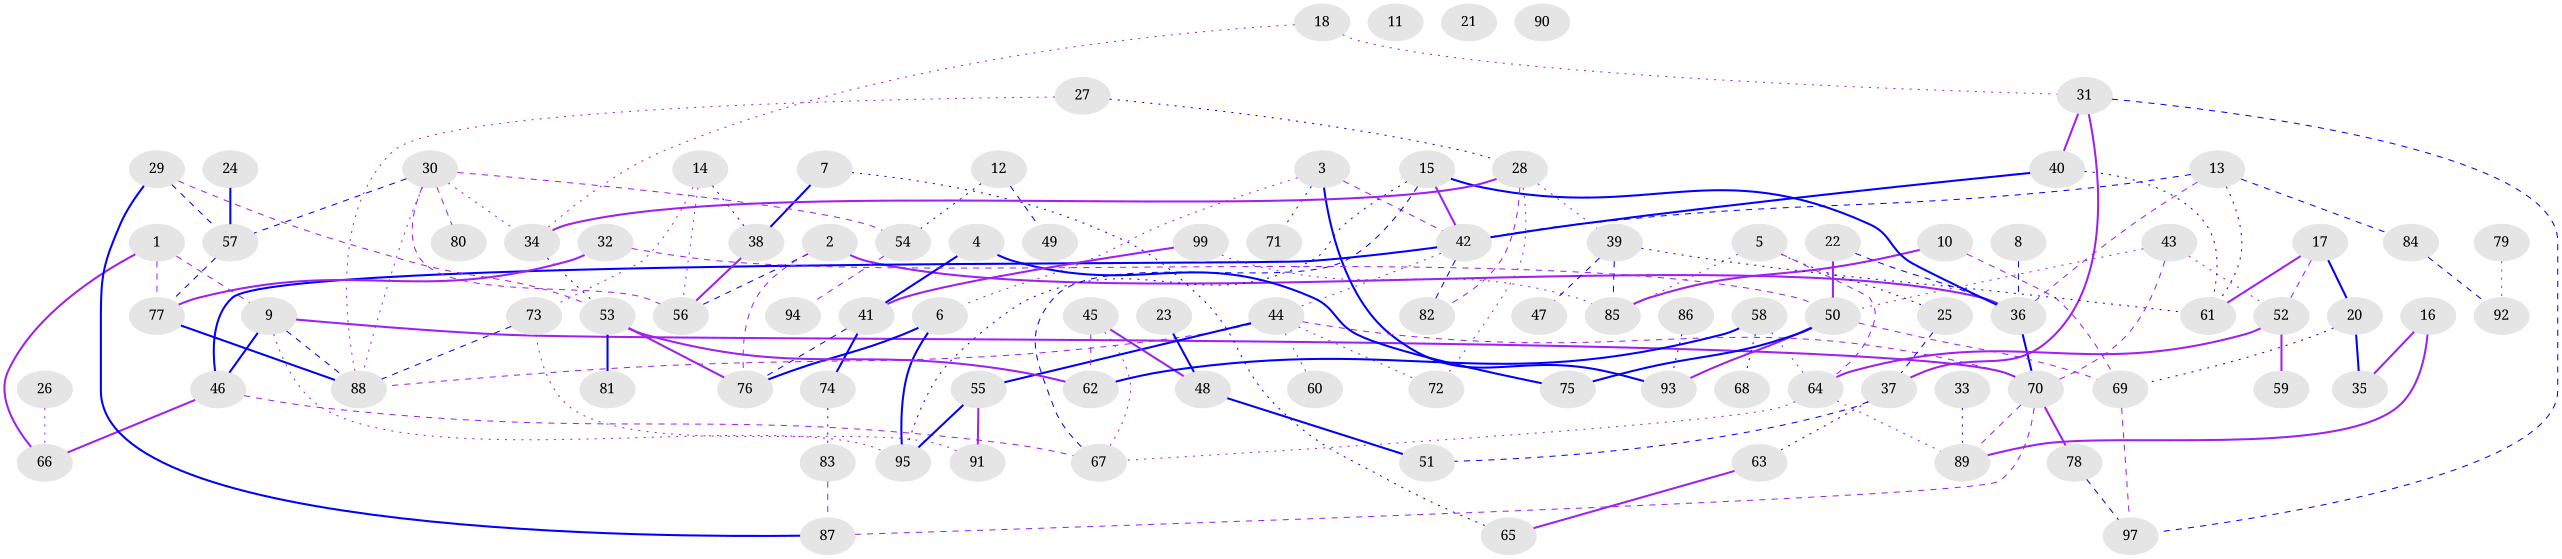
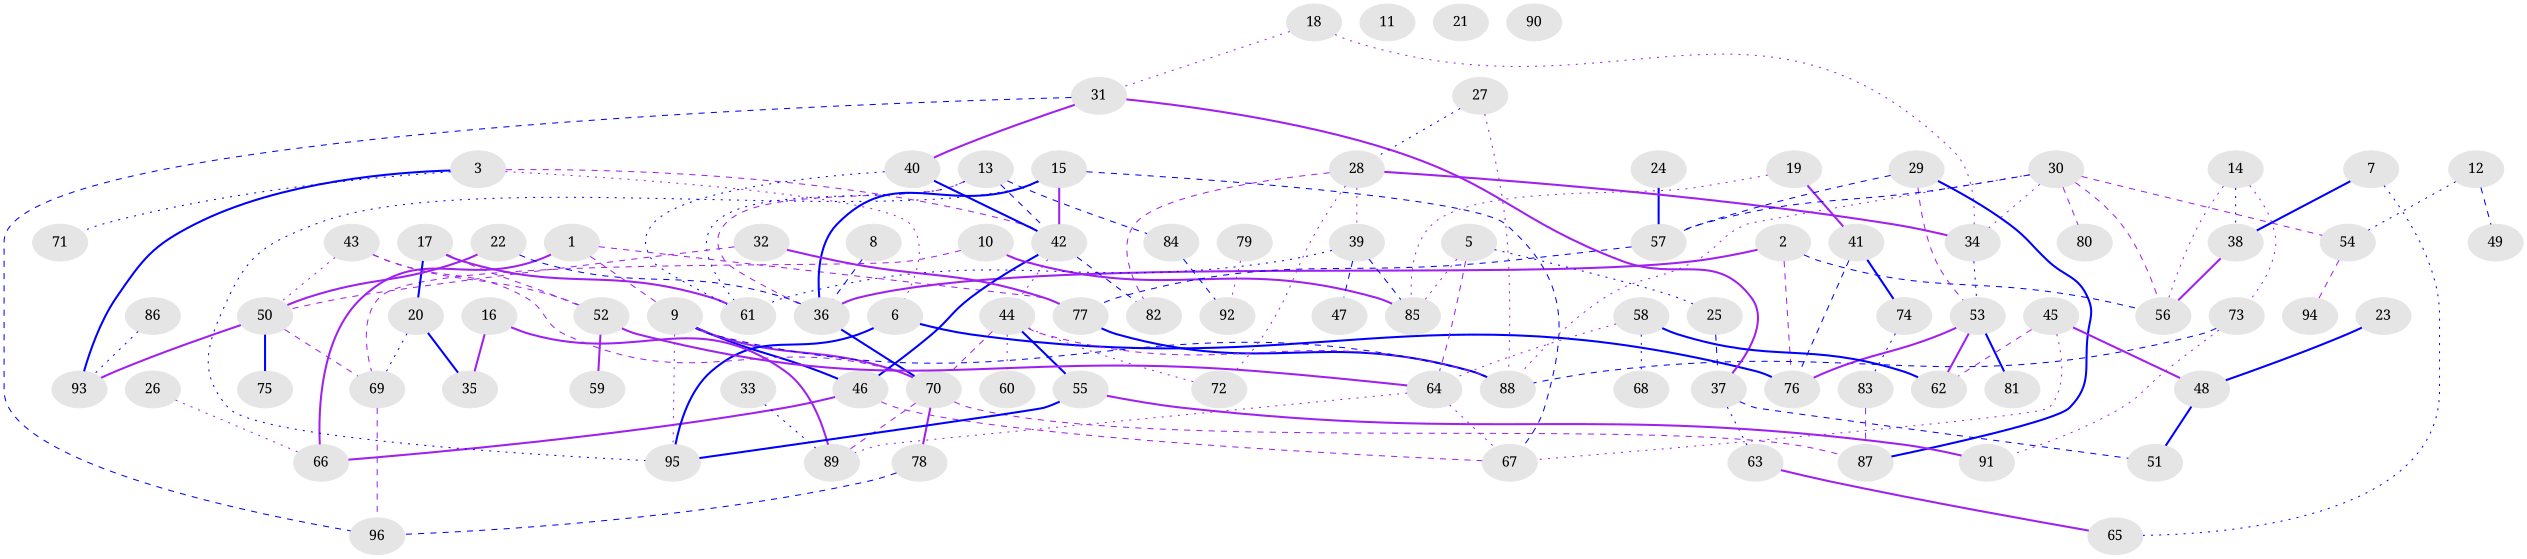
node "4": removed
node "99": label "99" -> "19"
edge "43" -- "52": style dotted -> dashed
node "97": label "97" -> "96"
